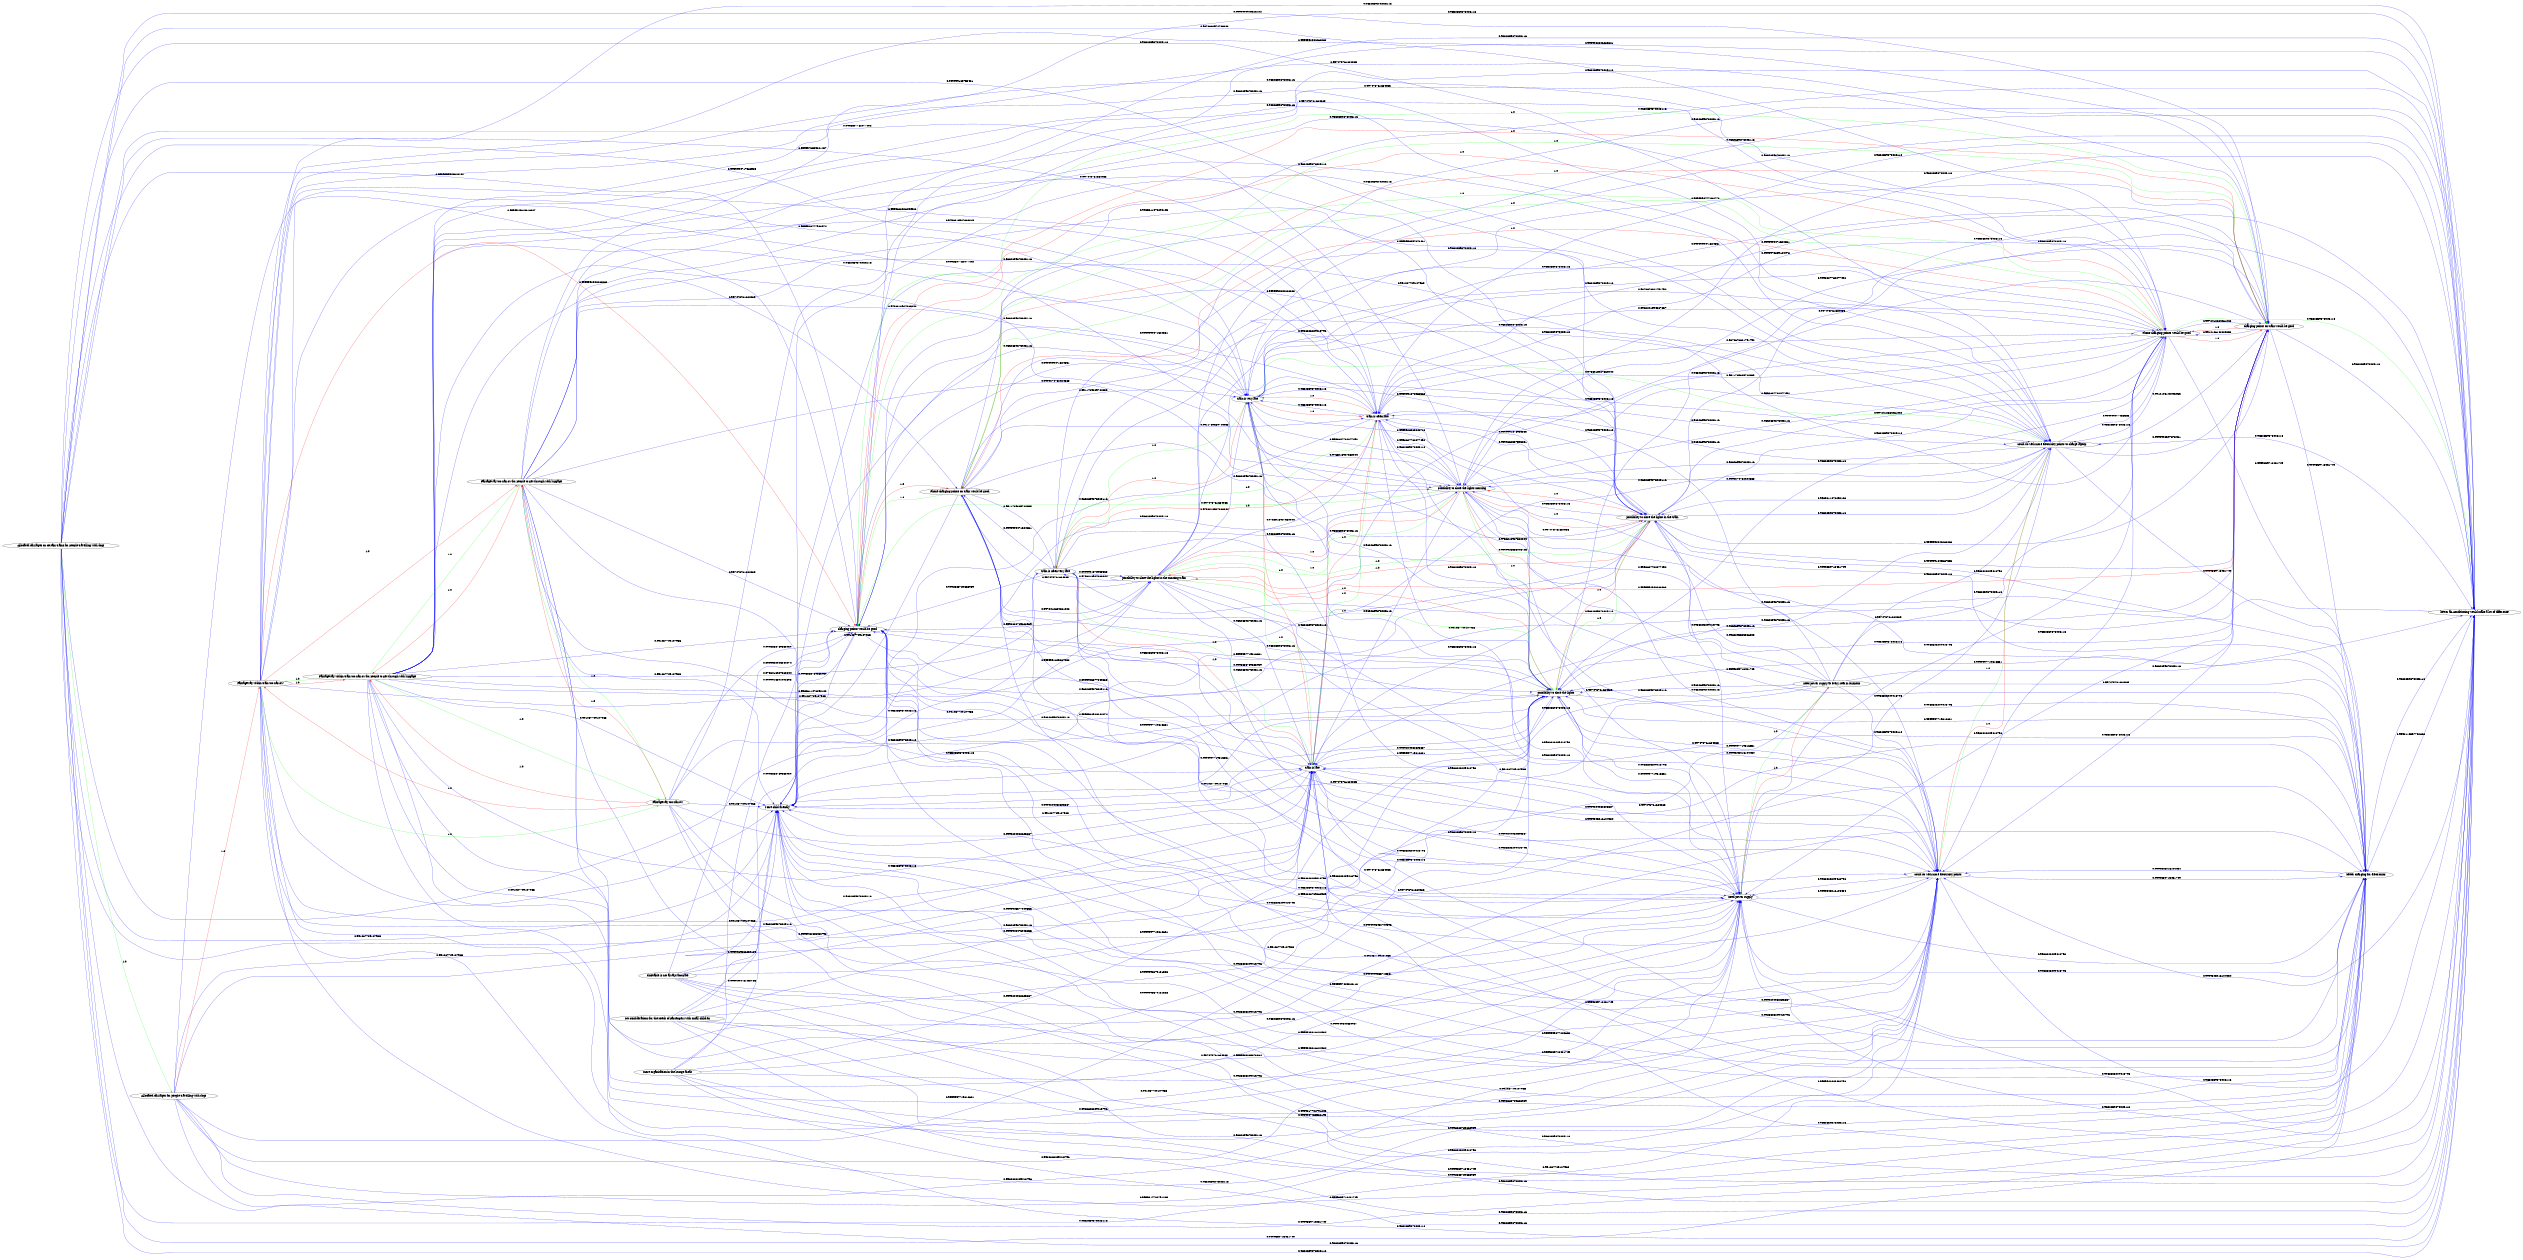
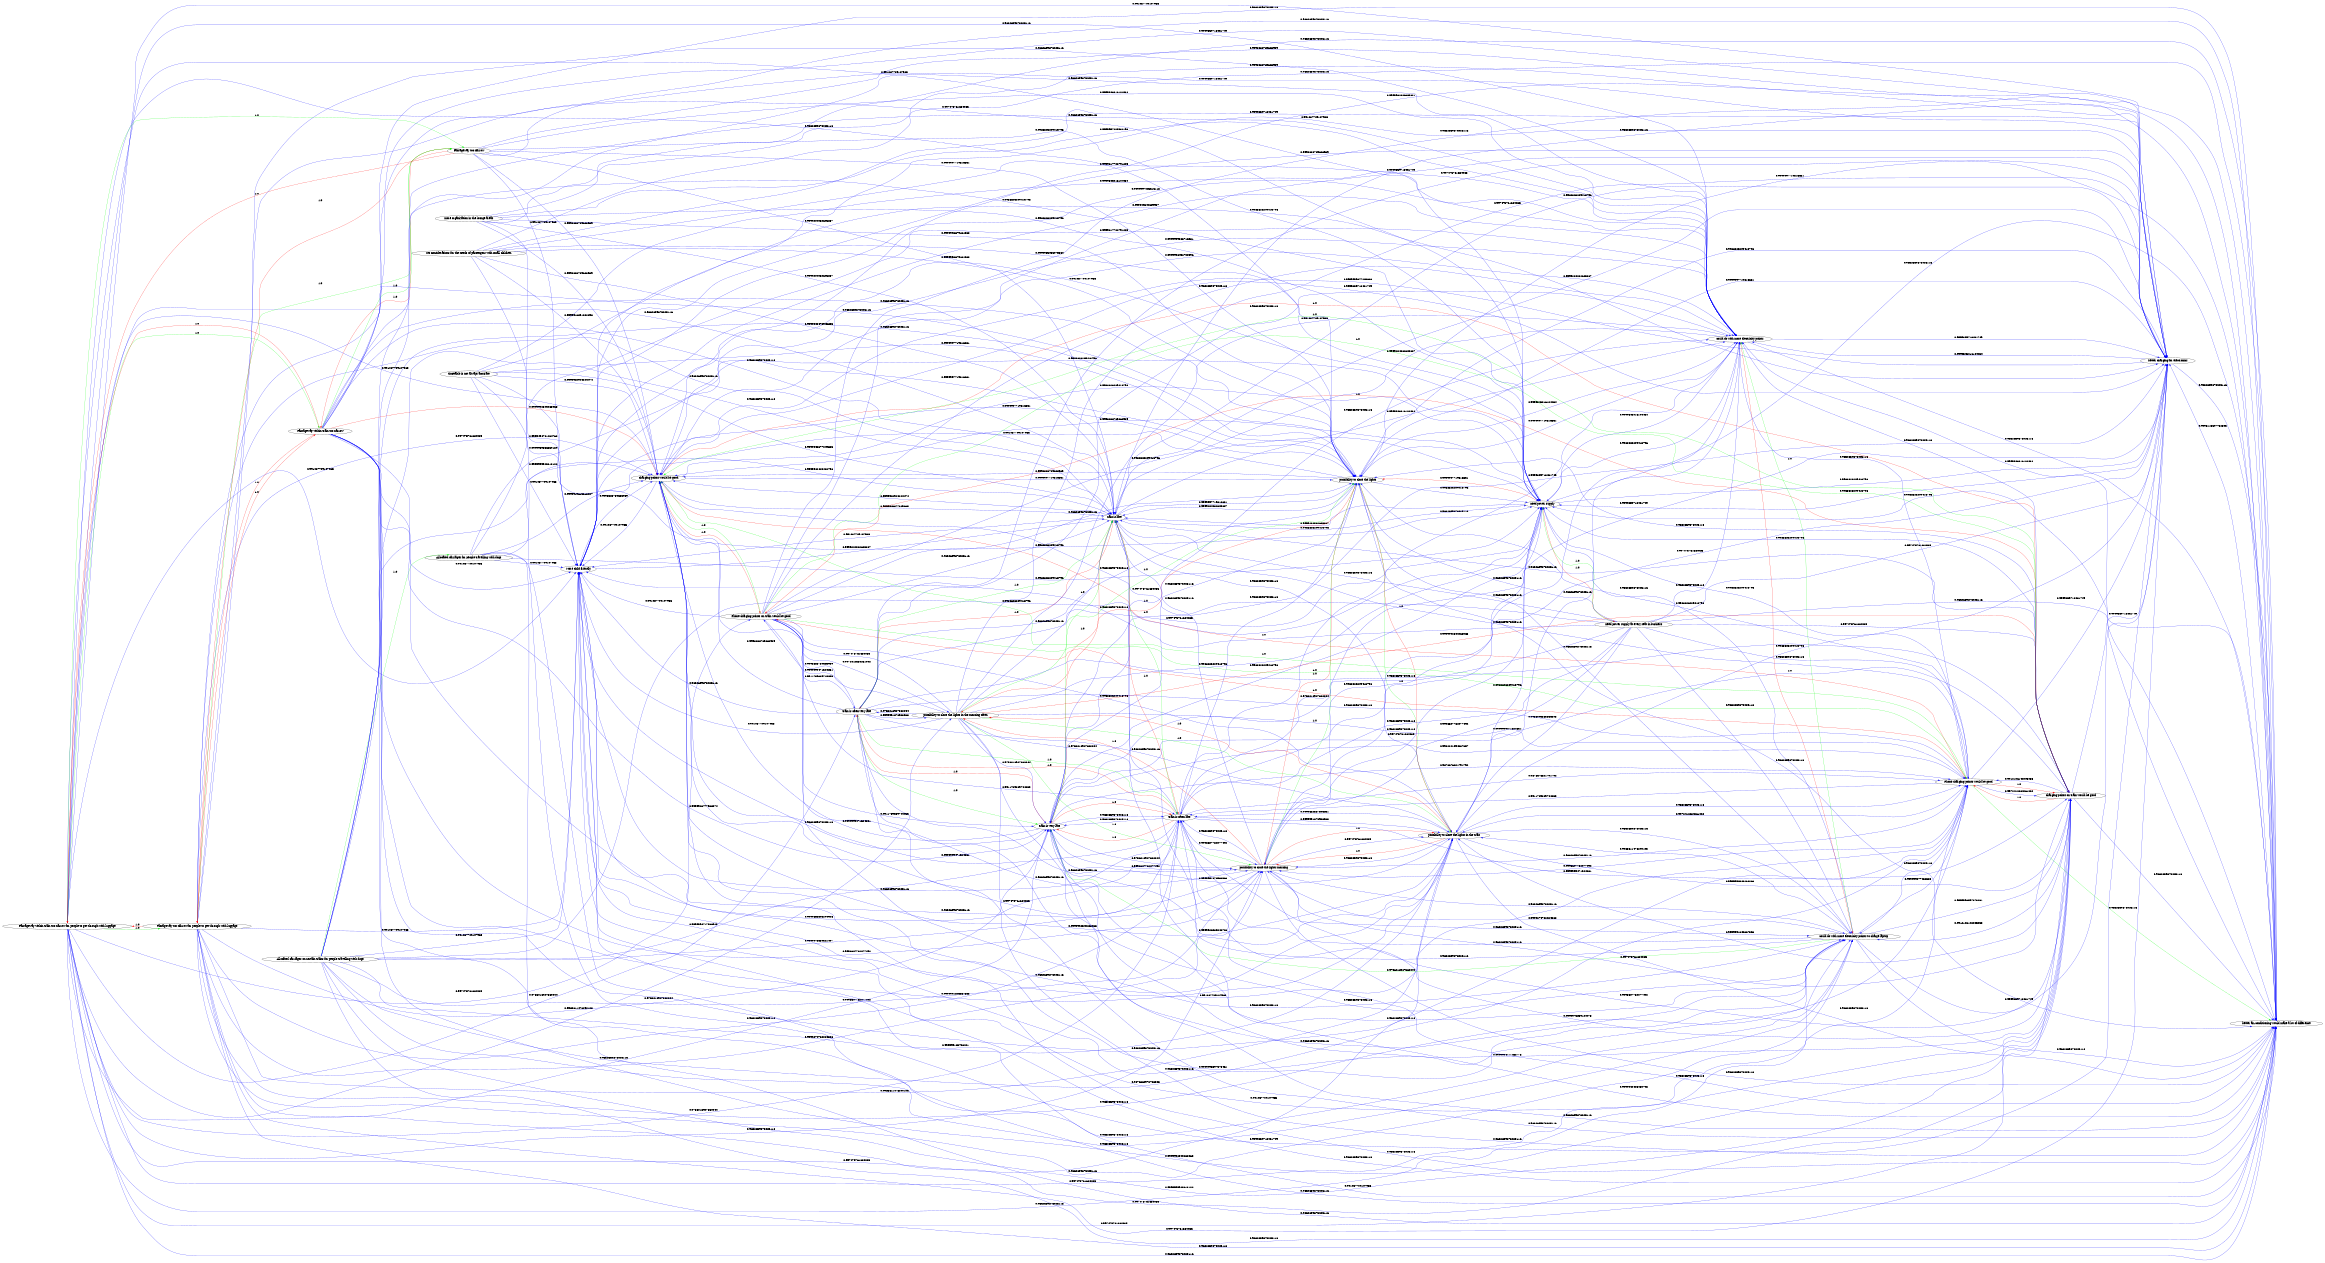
edge "possibility to close the lights morning" -> "charging points would be good": color green -> blue
edge "possibility to close the lights" -> "possibility to close the lights morning": label "0.9999926585046726" -> "1.0"
node "possibility to close the lights in the morning train": label "possibility to close the lights in the morning train" -> "possibility to close the lights in the morning often"
edge "need power supply at every seat in business" -> "charging points on train would be good": added, label "0.997475761684085"
edge "need power supply" -> "possibility to close the lights": color blue -> red
edge "Allocated carriages for people travelling with dogs" -> "Passageway within train too narrow": now "Passageway too narrow for people to get through with luggage" -> "Passageway within train too narrow"
